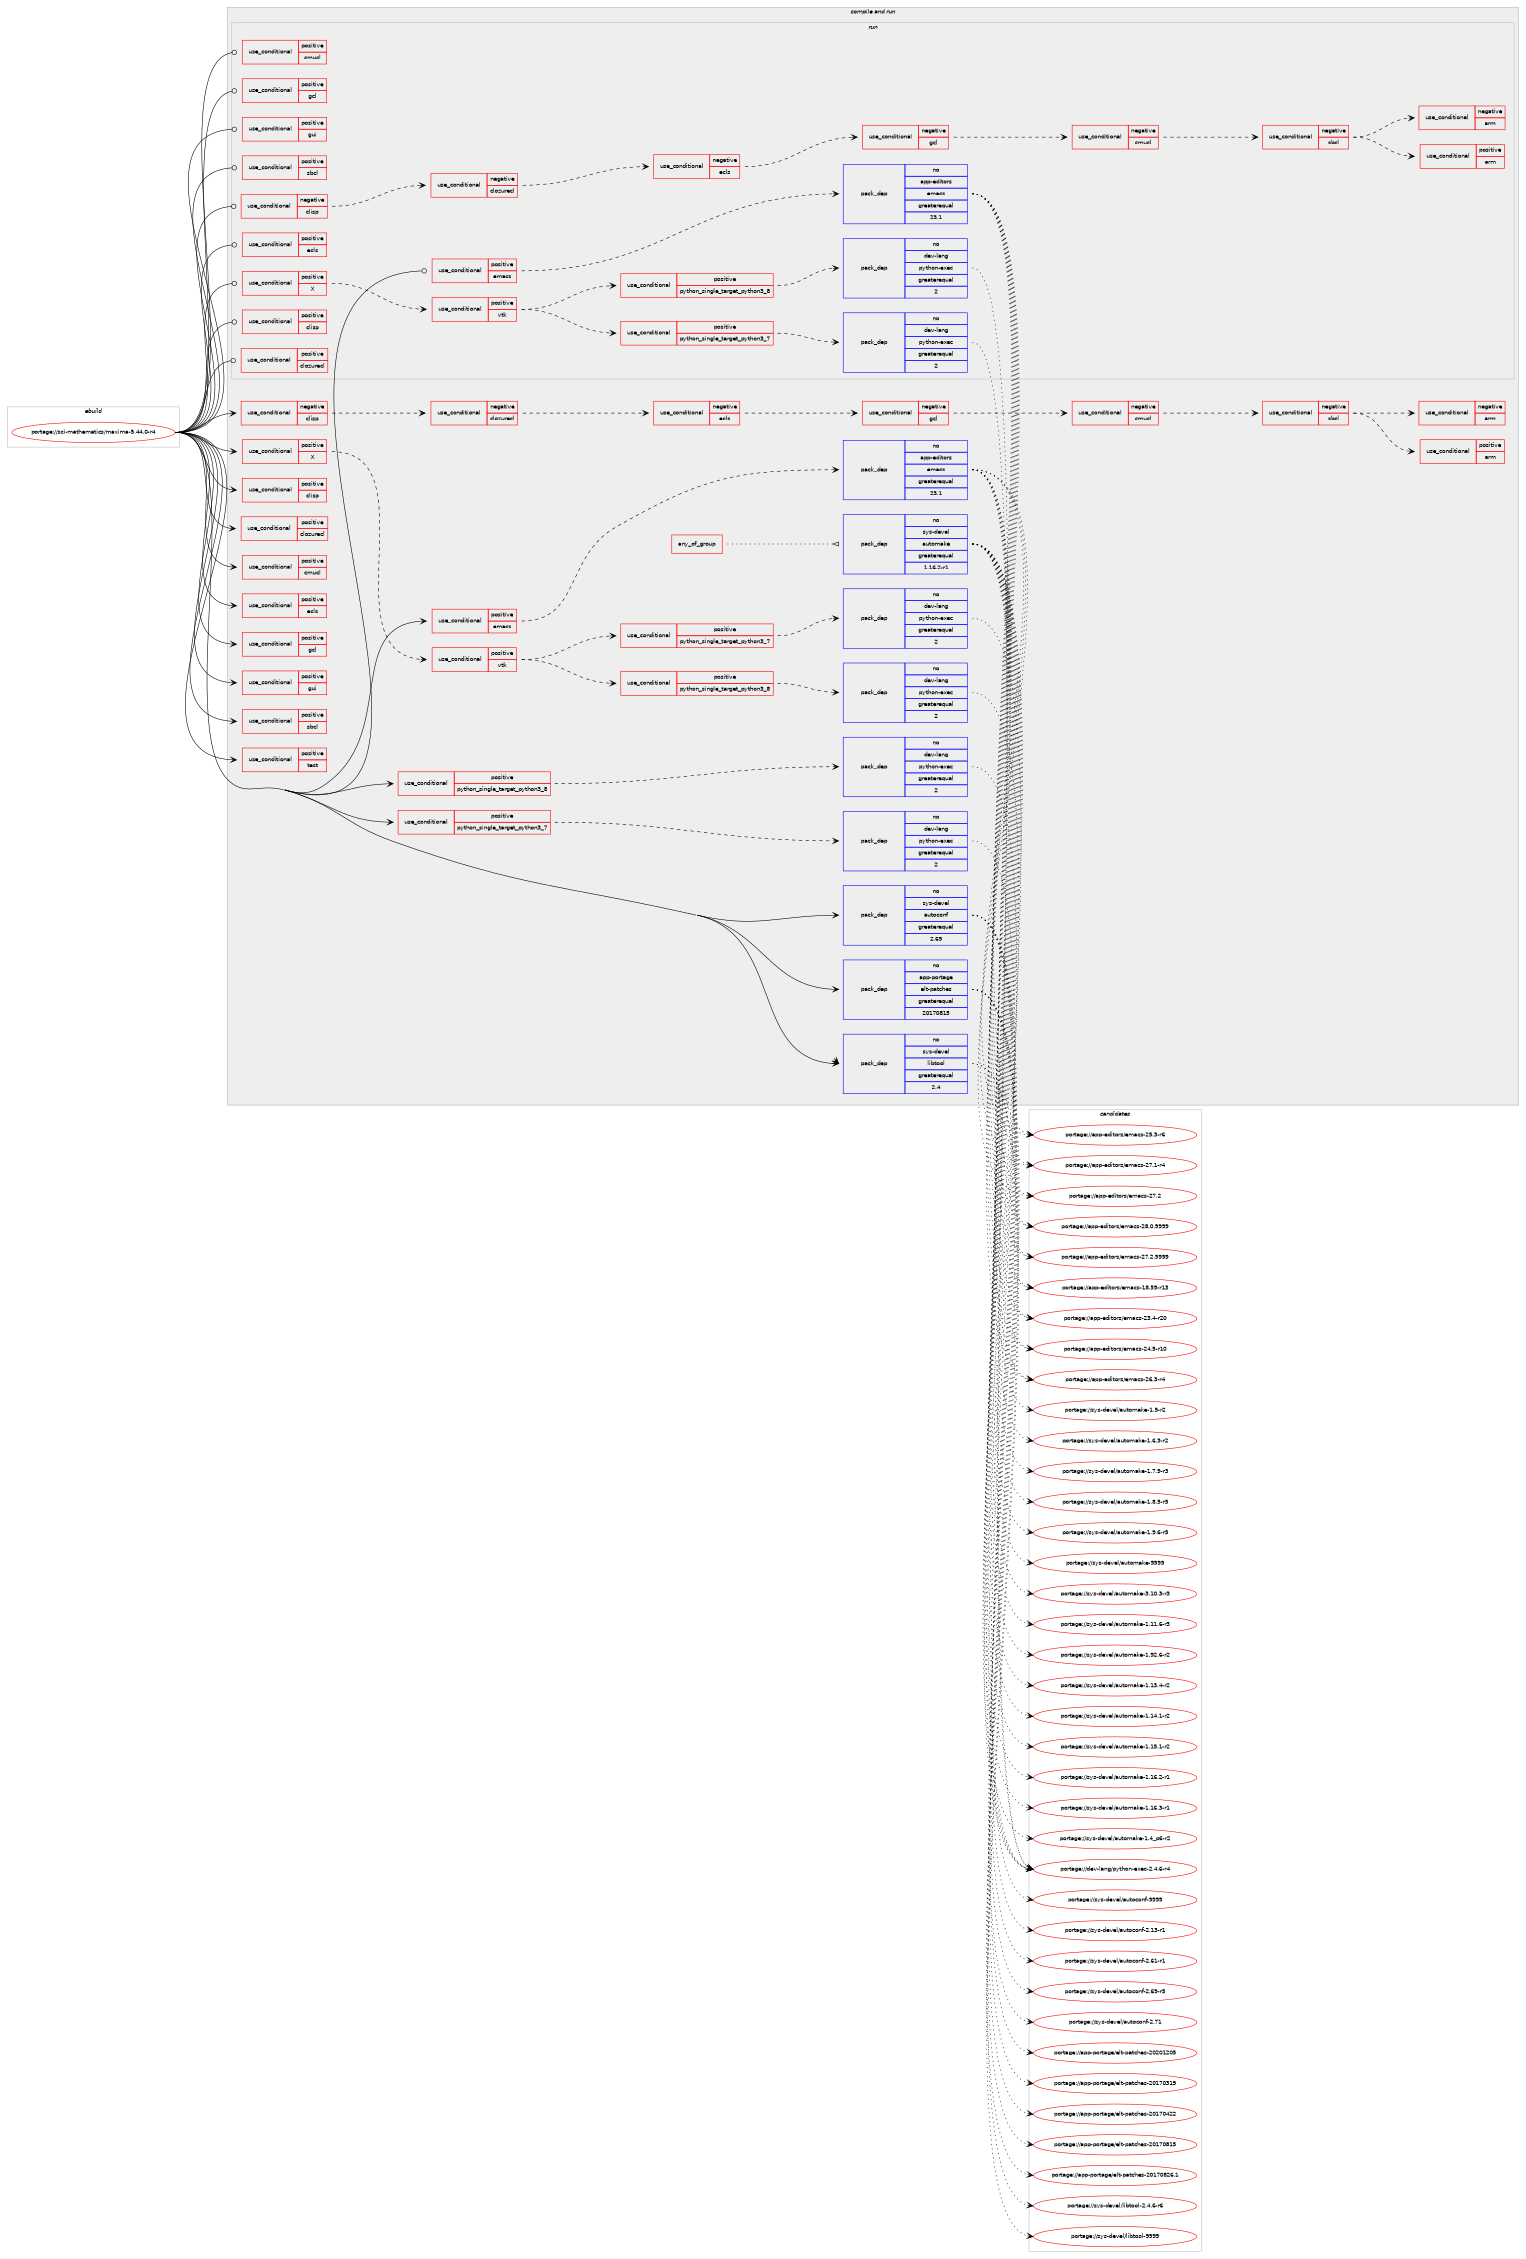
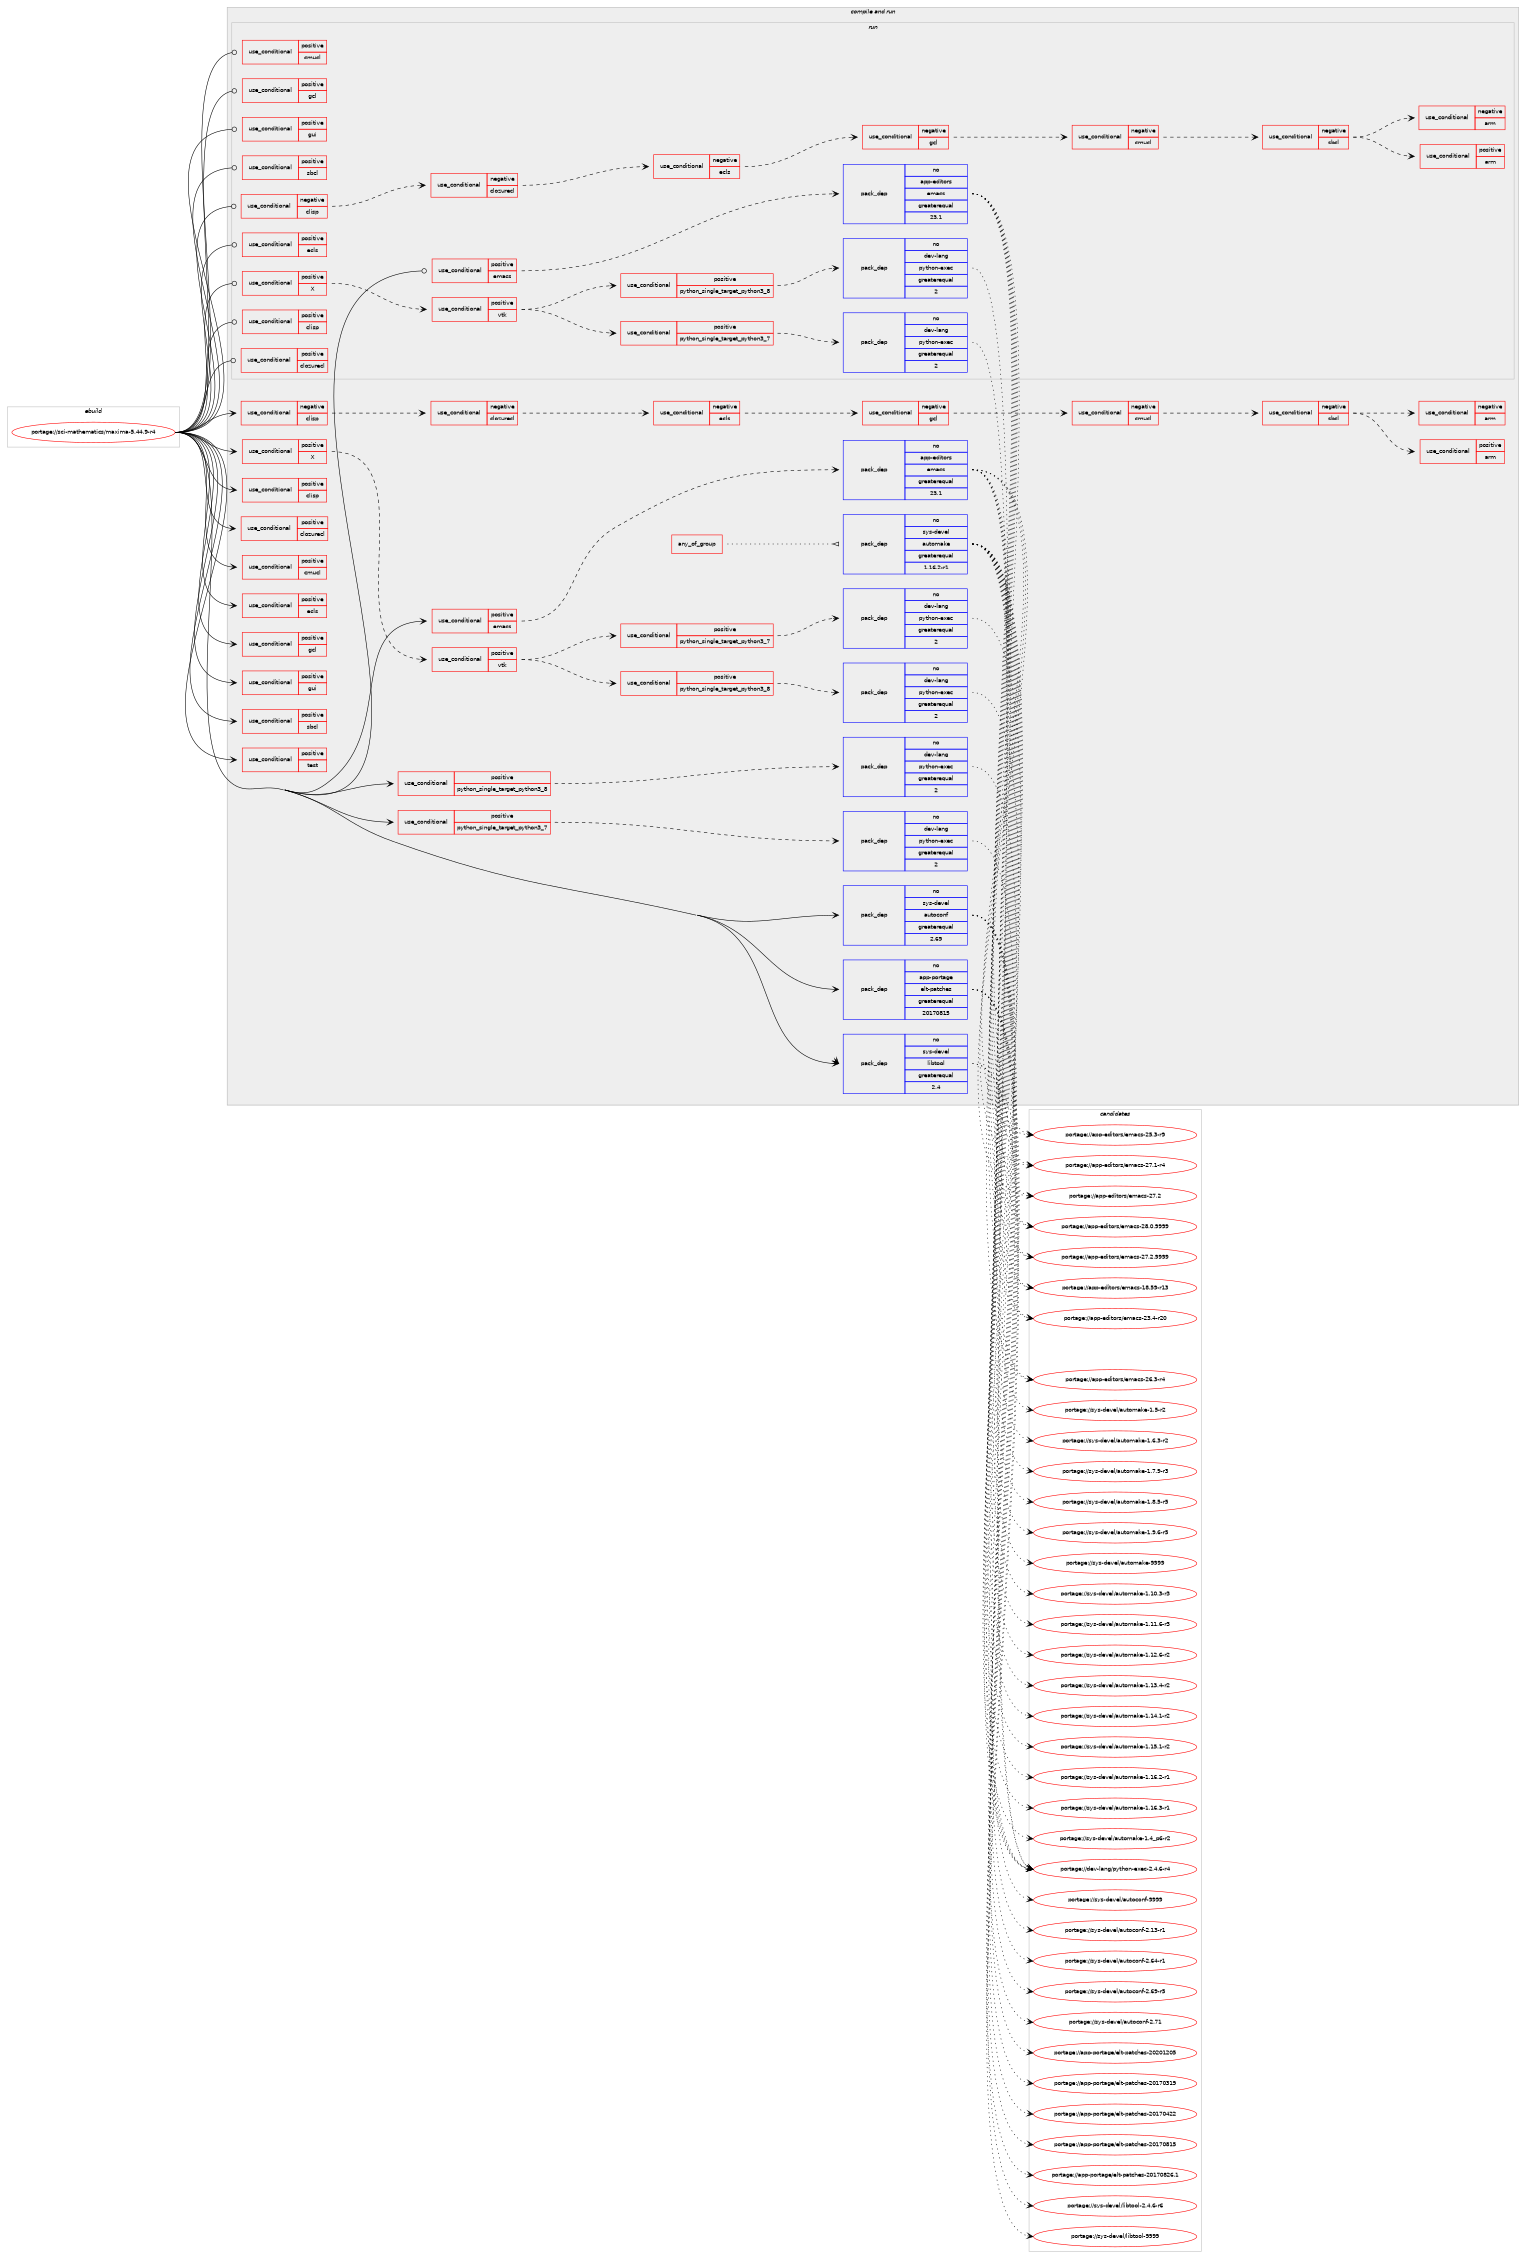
node "portage://sci-mathematics/maxima-5.44.0-r4": label "portage://sci-mathematics/maxima-5.44.0-r4" -> "portage://sci-mathematics/maxima-5.44.9-r4"
node "portage://app-editors/emacs-25.3-r6": label "portage://app-editors/emacs-25.3-r6" -> "portage://app-editors/emacs-25.3-r9"
node "portage://app-editors/emacs-24.5-r10": removed
node "portage://sys-devel/automake-3.10.3-r3": label "portage://sys-devel/automake-3.10.3-r3" -> "portage://sys-devel/automake-1.10.3-r3"
node "portage://sys-devel/automake-1.92.6-r2": label "portage://sys-devel/automake-1.92.6-r2" -> "portage://sys-devel/automake-1.12.6-r2"
node "portage://sys-devel/autoconf-2.61-r1": label "portage://sys-devel/autoconf-2.61-r1" -> "portage://sys-devel/autoconf-2.64-r1"
